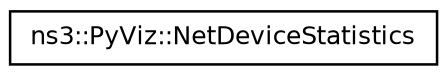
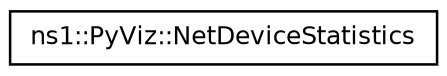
node "ns3::PyViz::NetDeviceStatistics": label "ns3::PyViz::NetDeviceStatistics" -> "ns1::PyViz::NetDeviceStatistics"
